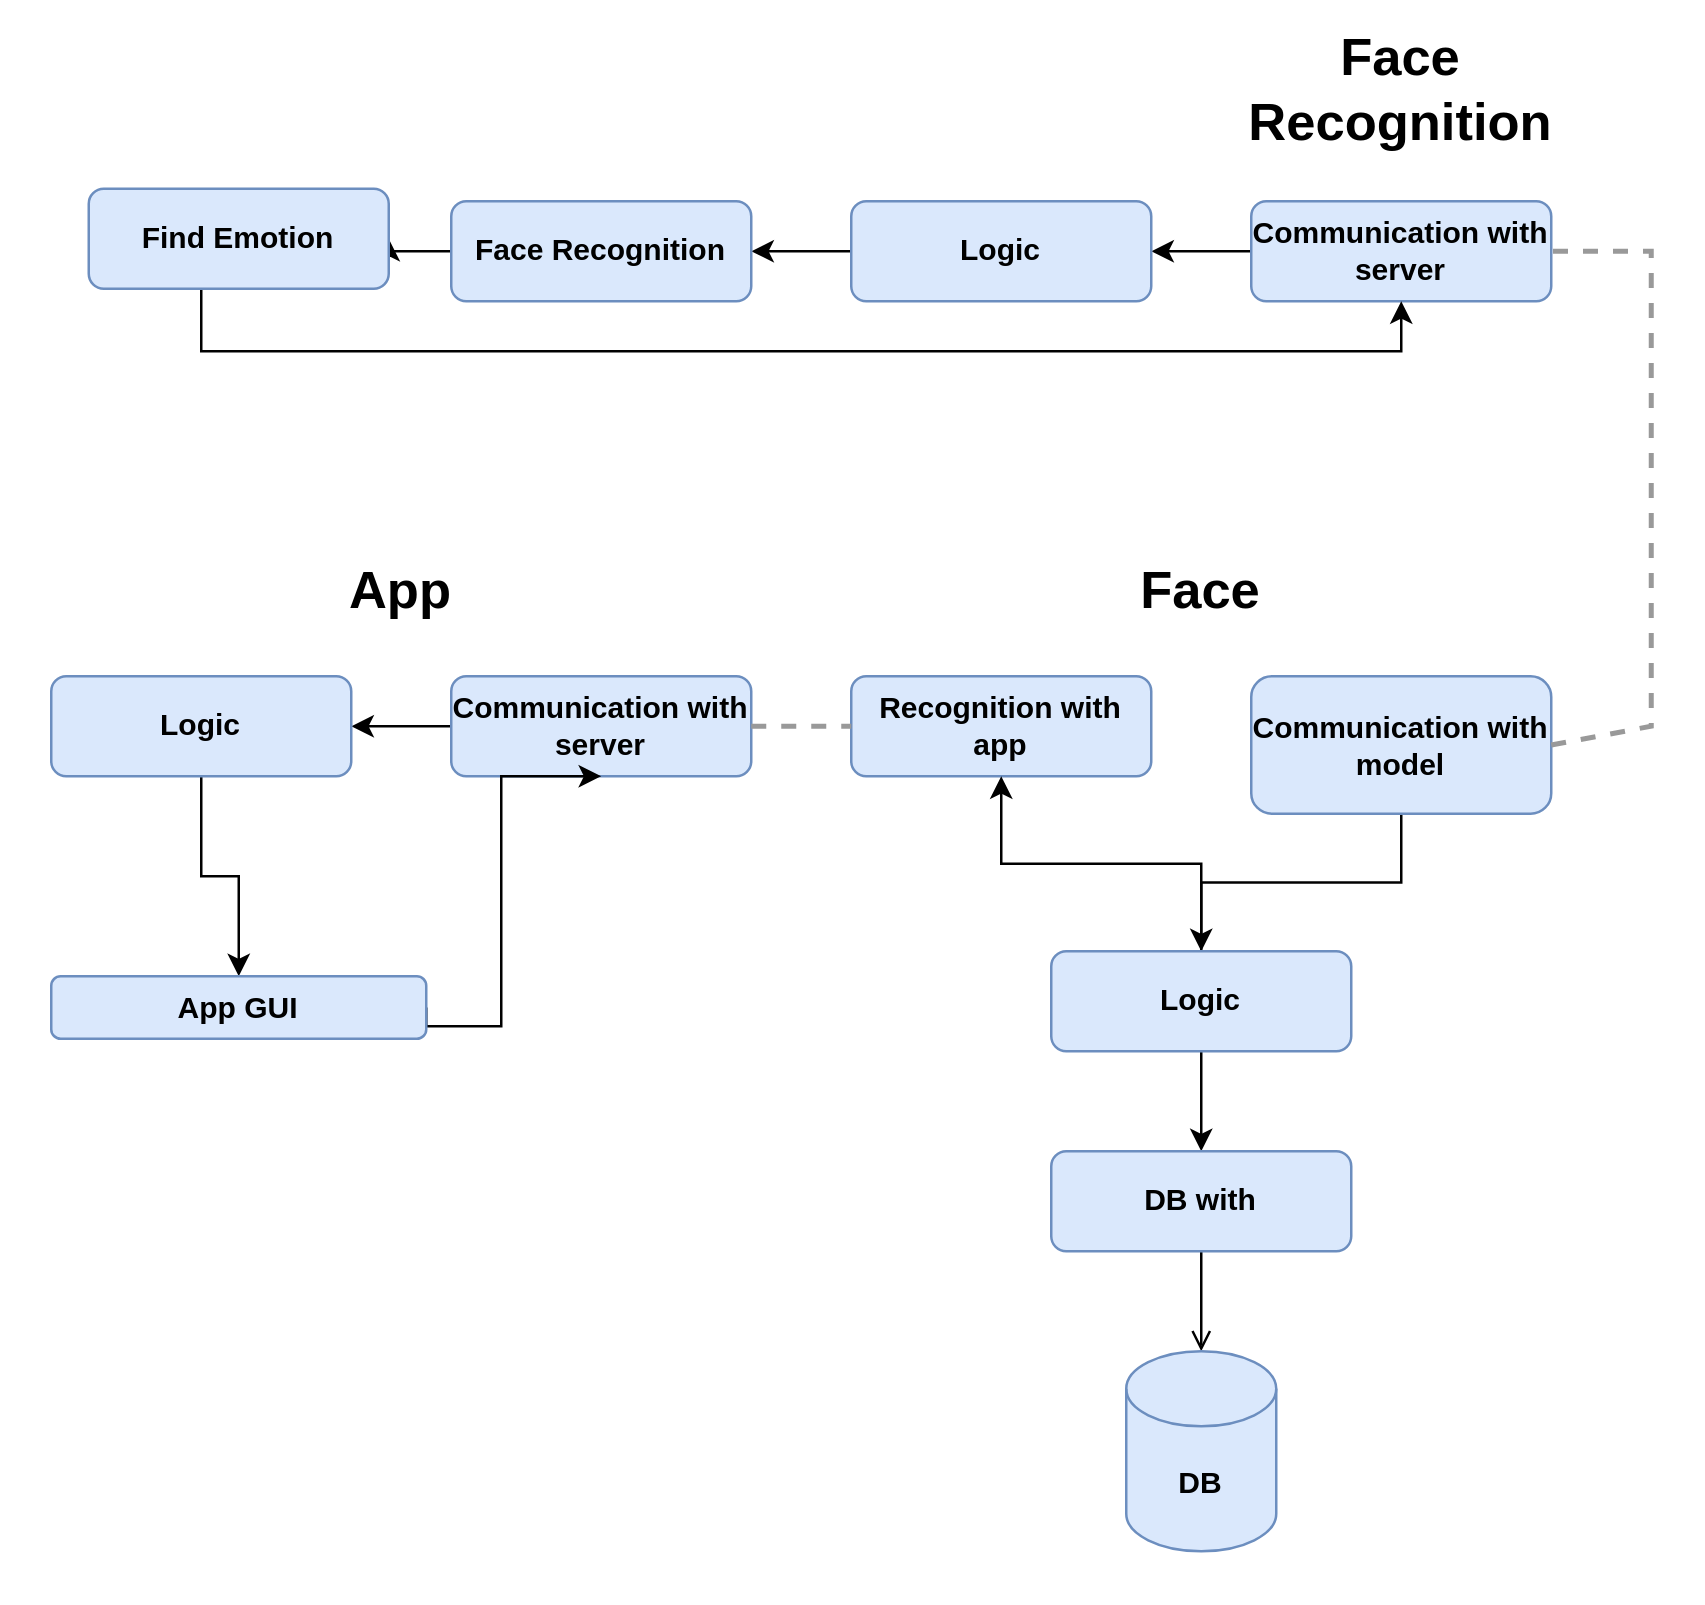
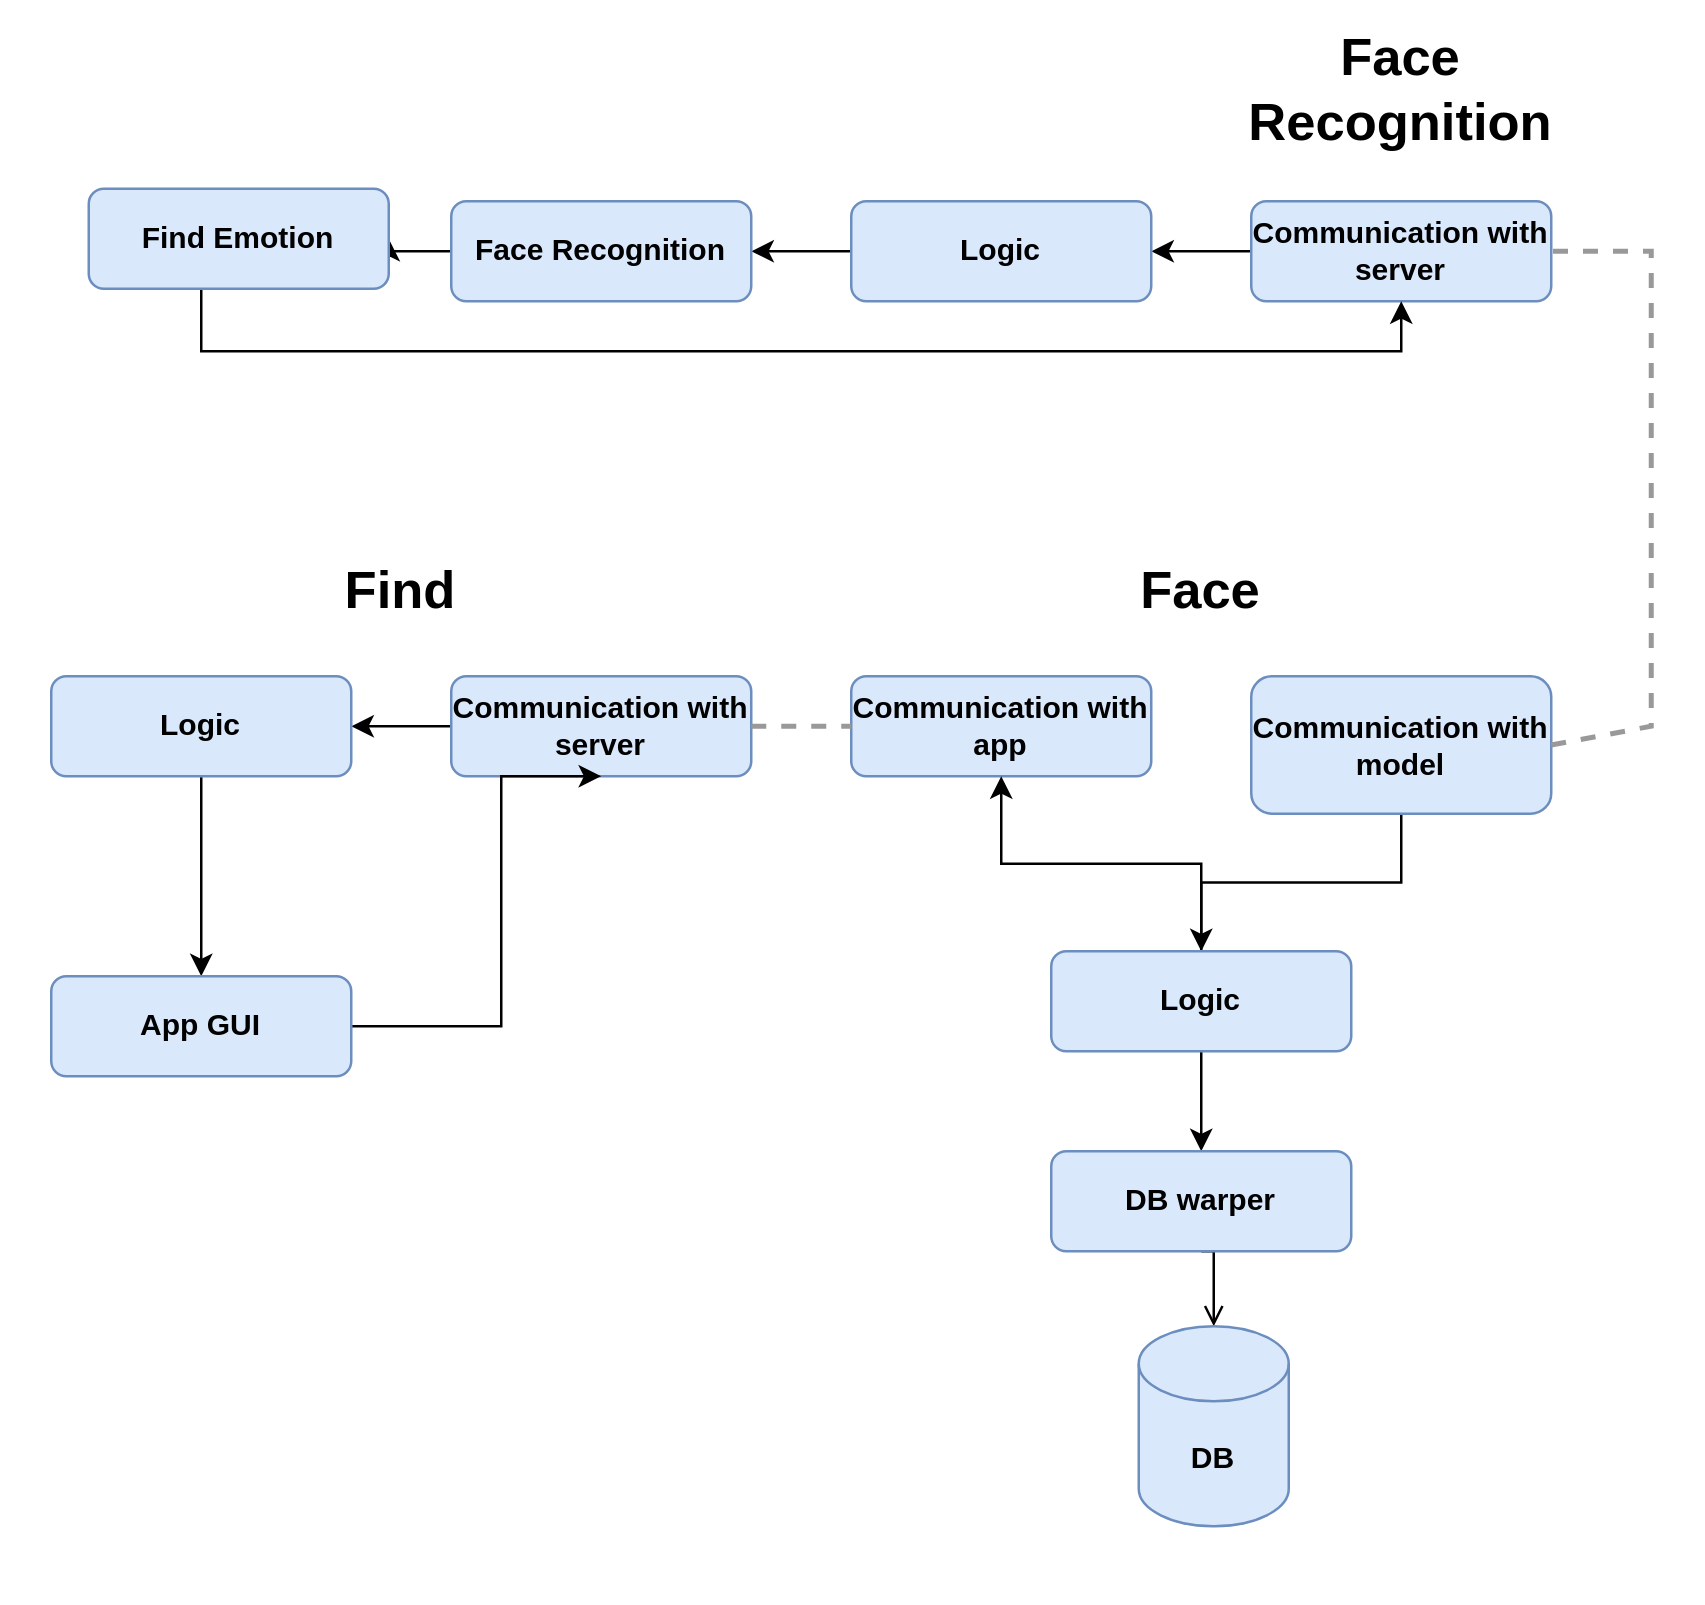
node "App": label "App" -> "Find"
node "Recognition with app": label "Recognition with app" -> "Communication with app"
node "App GUI": size 375x63 -> 300x100
node "DB with": label "DB with" -> "DB warper"
node "DB": moved (1201, 1451) -> (1214, 1426)
